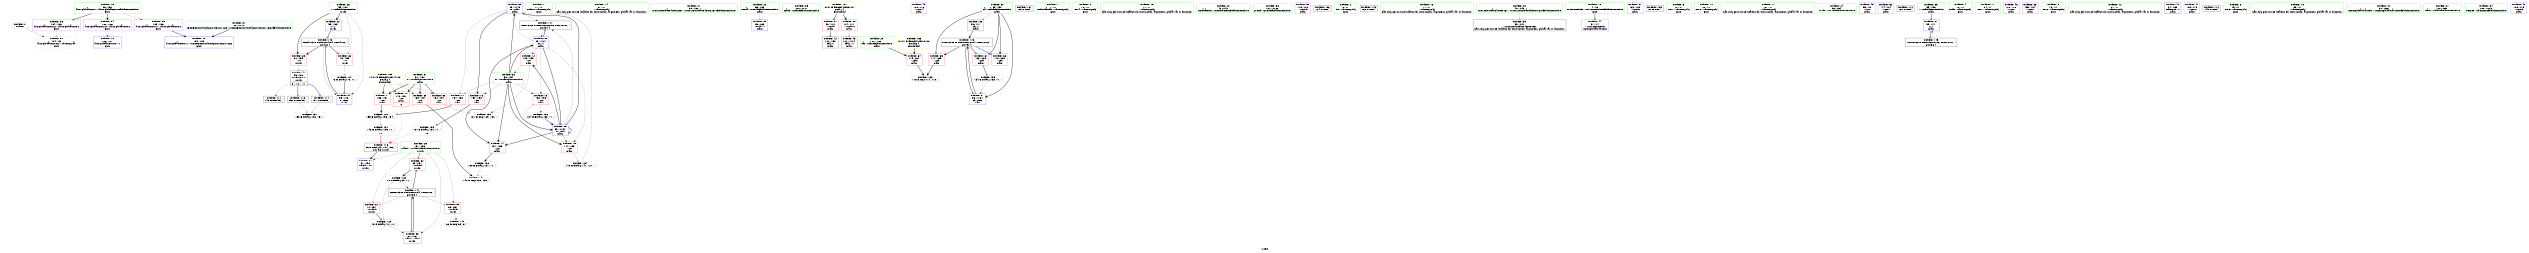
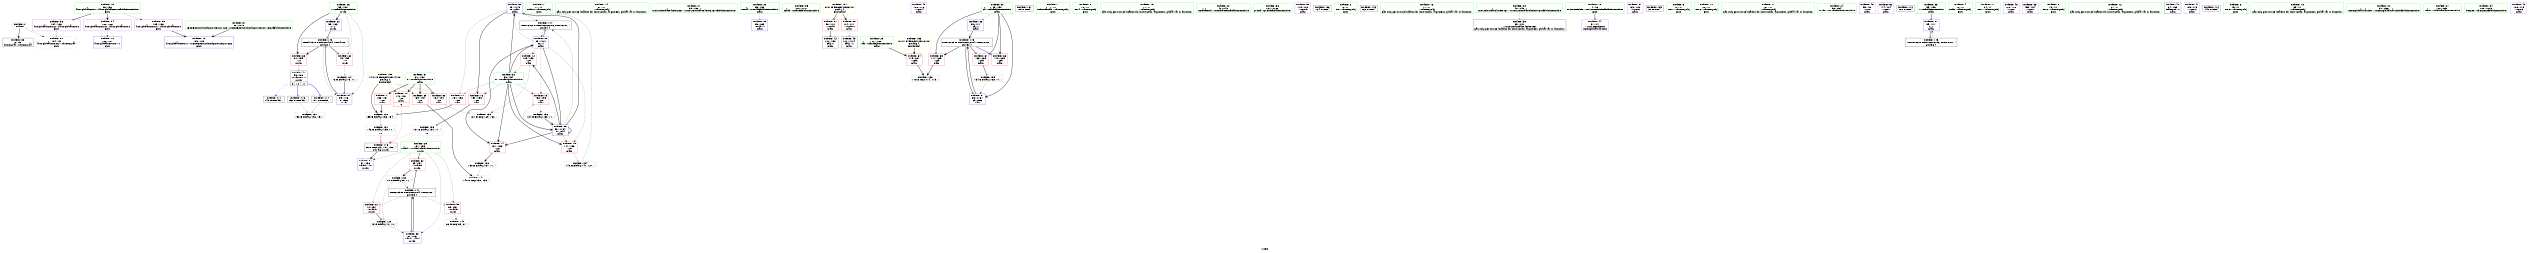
node "NodeID: 38": added
edge "NodeID: 155" -> "NodeID: 71": now "NodeID: 155" -> "NodeID: 128"
